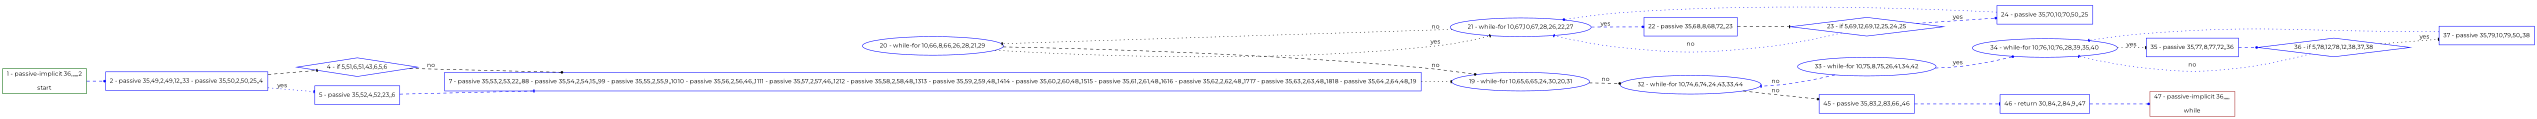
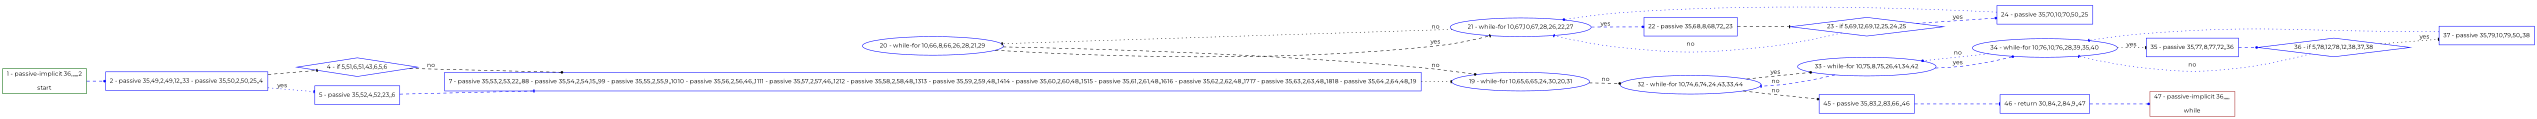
edge "20 - while-for 10,66,8,66,26,28,21,29" -> "21 - while-for 10,67,10,67,28,26,22,27": style dotted -> dashed
edge "34 - while-for 10,76,10,76,28,39,35,40" -> "33 - while-for 10,75,8,75,26,41,34,42": added, label "no"
edge "32 - while-for 10,74,6,74,24,43,33,44" -> "33 - while-for 10,75,8,75,26,41,34,42": added, label "yes"
